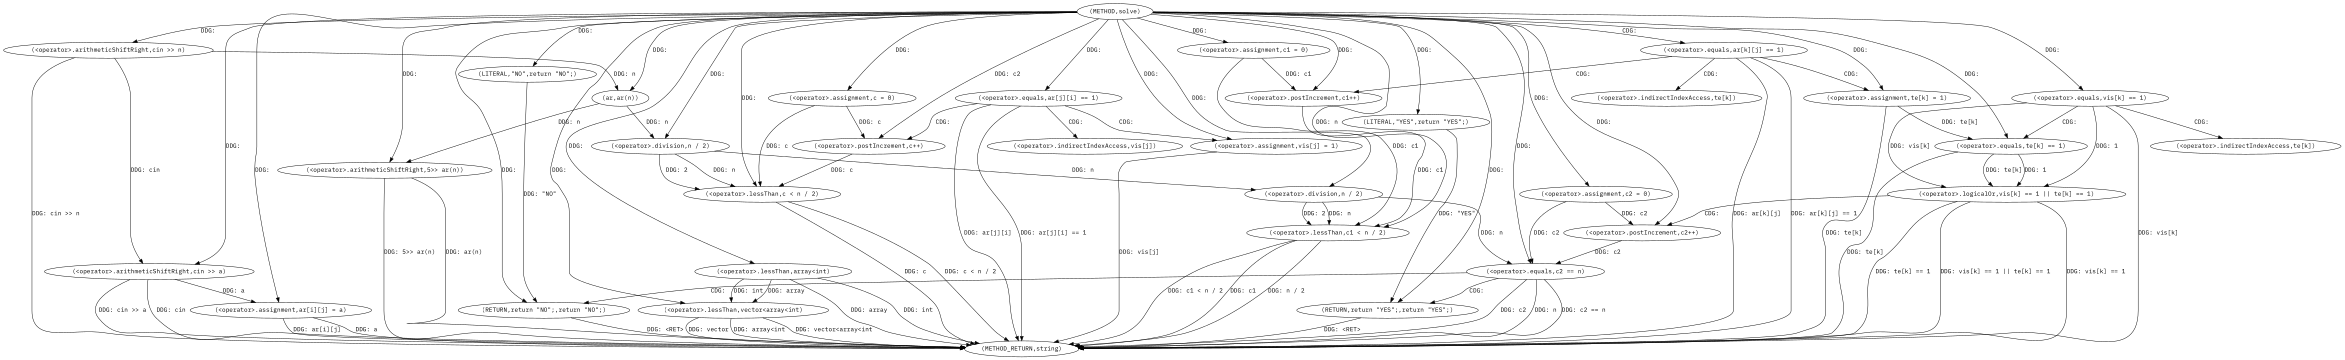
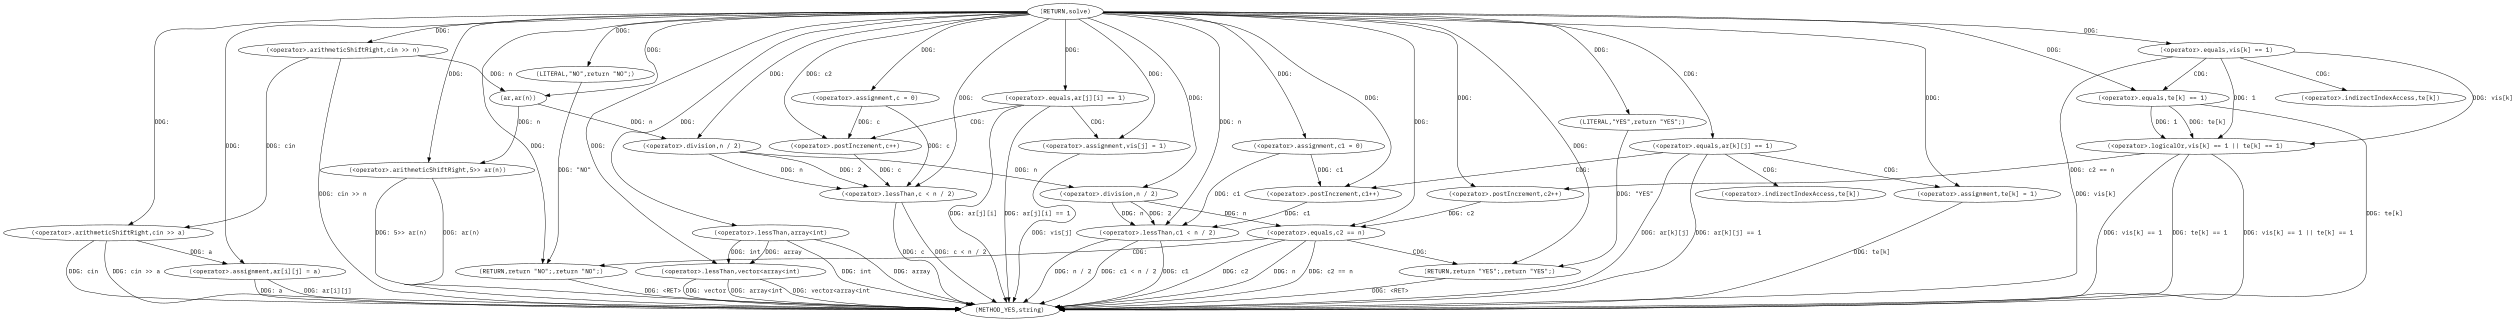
node "(METHOD,solve)": label "(METHOD,solve)" -> "(RETURN,solve)"
edge "(<operator>.assignment,te[k] = 1)" -> "(<operator>.equals,te[k] == 1)": removed, label "DDG: te[k]"
node "(<operator>.indirectIndexAccess,vis[j])": removed
node "(<operator>.assignment,c2 = 0)": removed
edge "(<operator>.logicalOr,vis[k] == 1 || te[k] == 1)" -> "(<operator>.postIncrement,c2++)": label "CDG: " -> "DDG: c2 == n"
node "(METHOD_RETURN,string)": label "(METHOD_RETURN,string)" -> "(METHOD_YES,string)"
